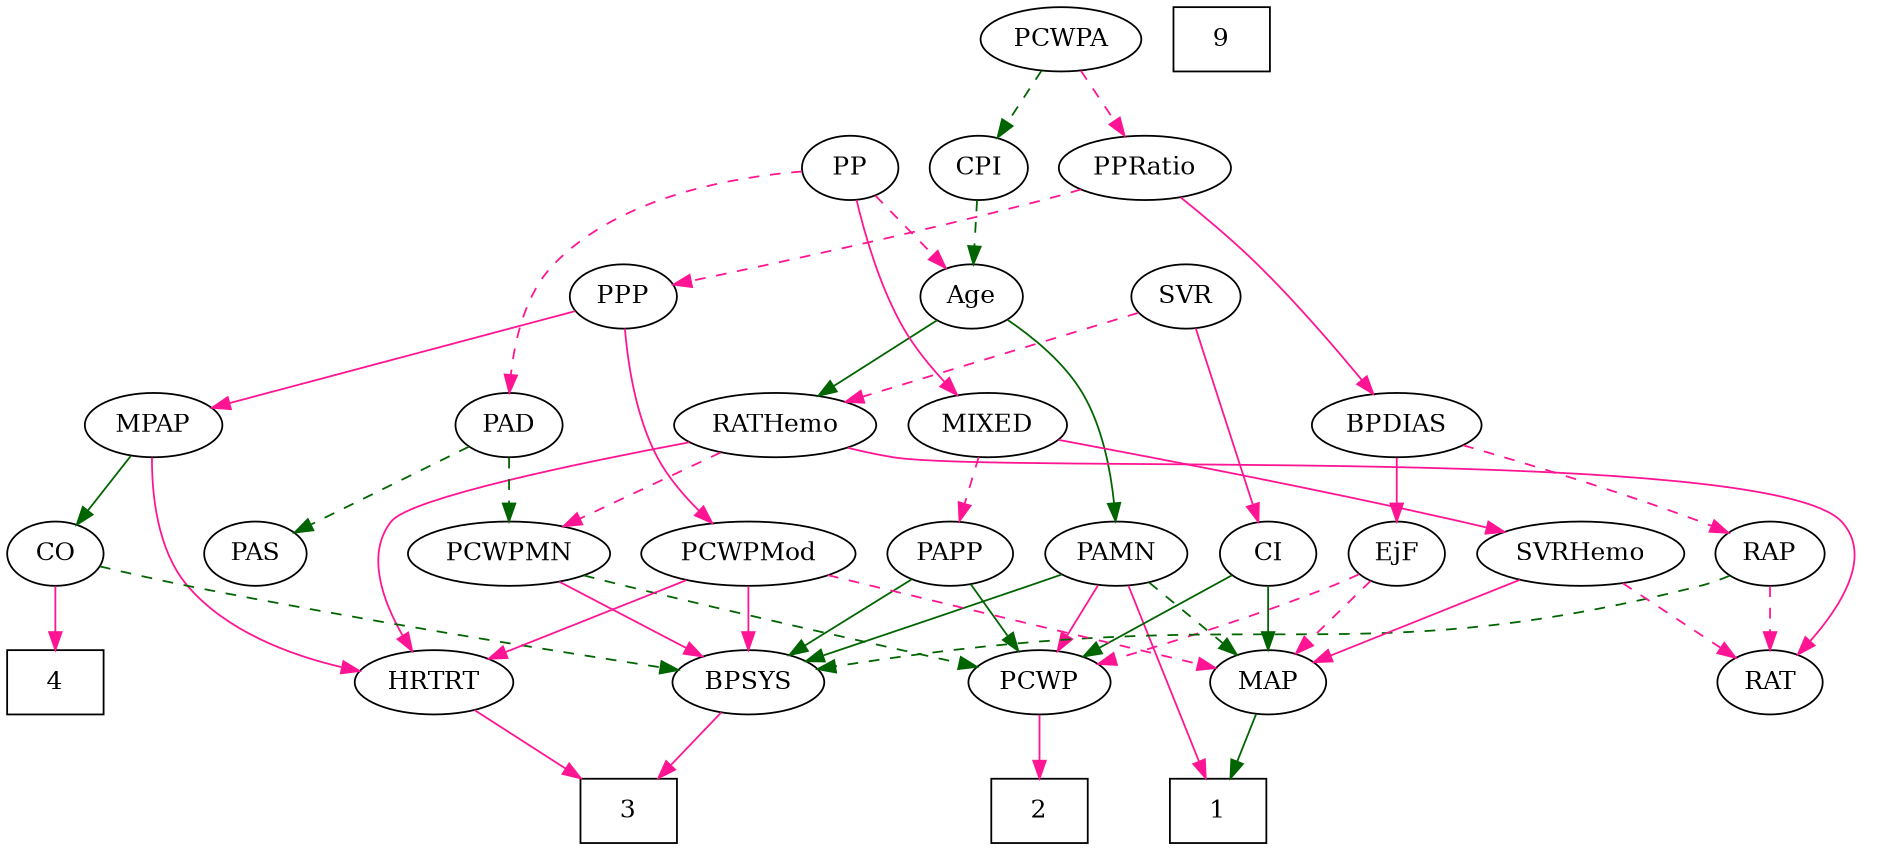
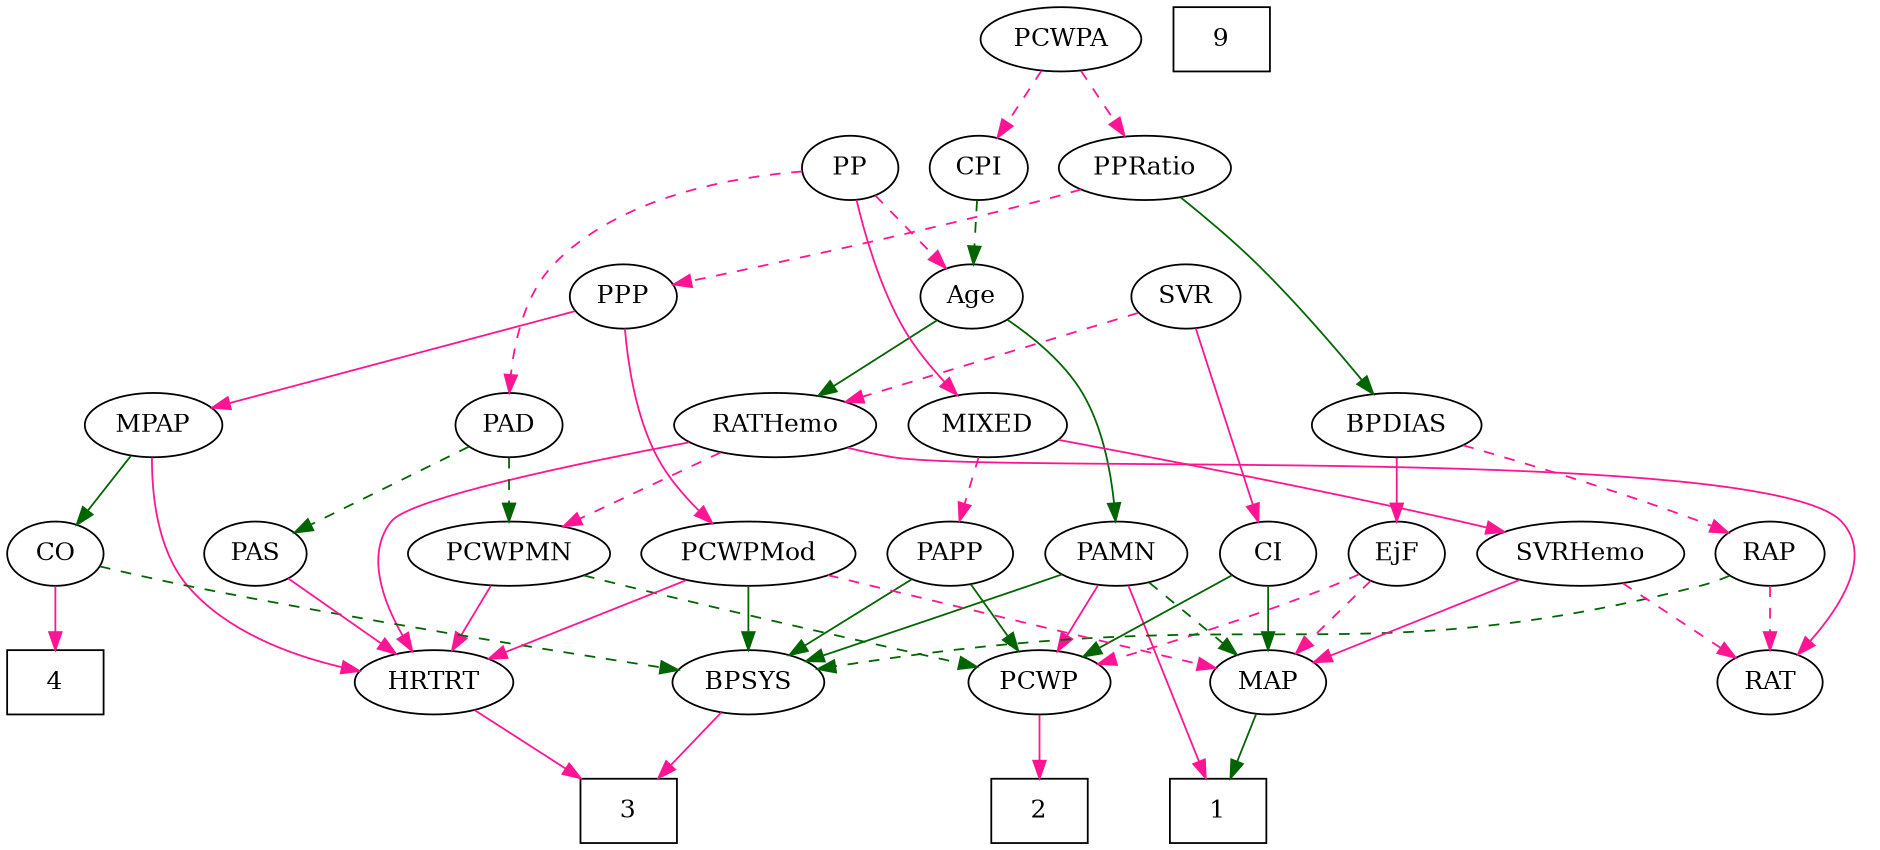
edge "PCWPA" -> "CPI": color darkgreen -> deeppink
edge "PPRatio" -> "BPDIAS": color deeppink -> darkgreen
edge "PAS" -> "HRTRT": added
edge "PCWPMod" -> "BPSYS": color deeppink -> darkgreen
edge "PCWPMN" -> "BPSYS": now "PCWPMN" -> "HRTRT"
